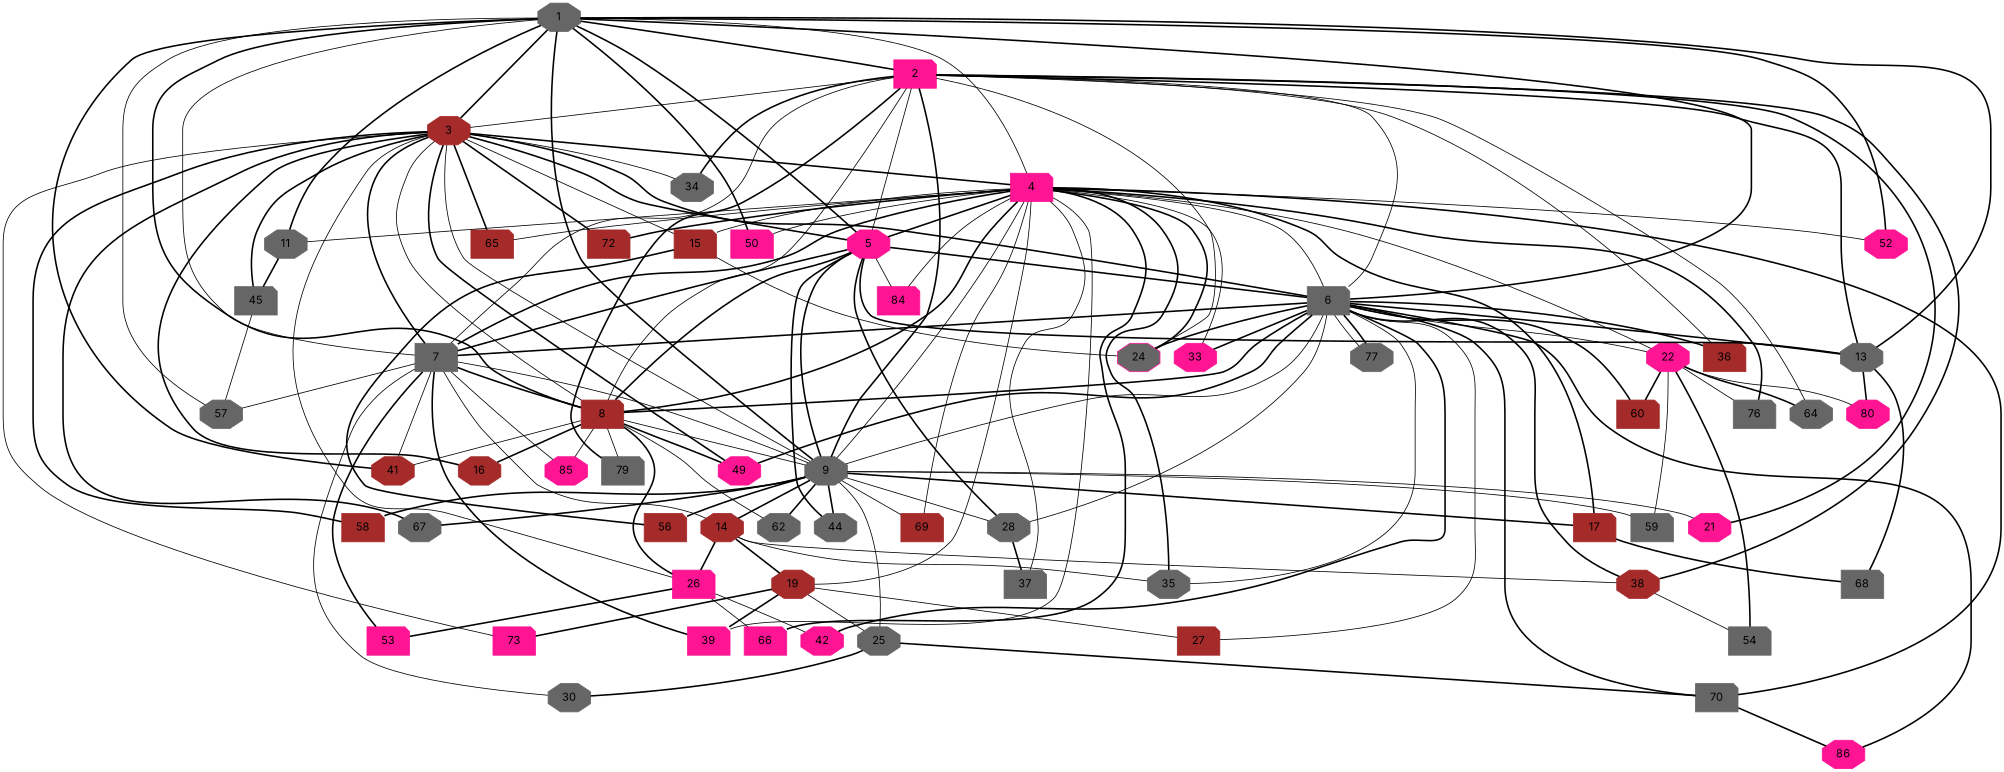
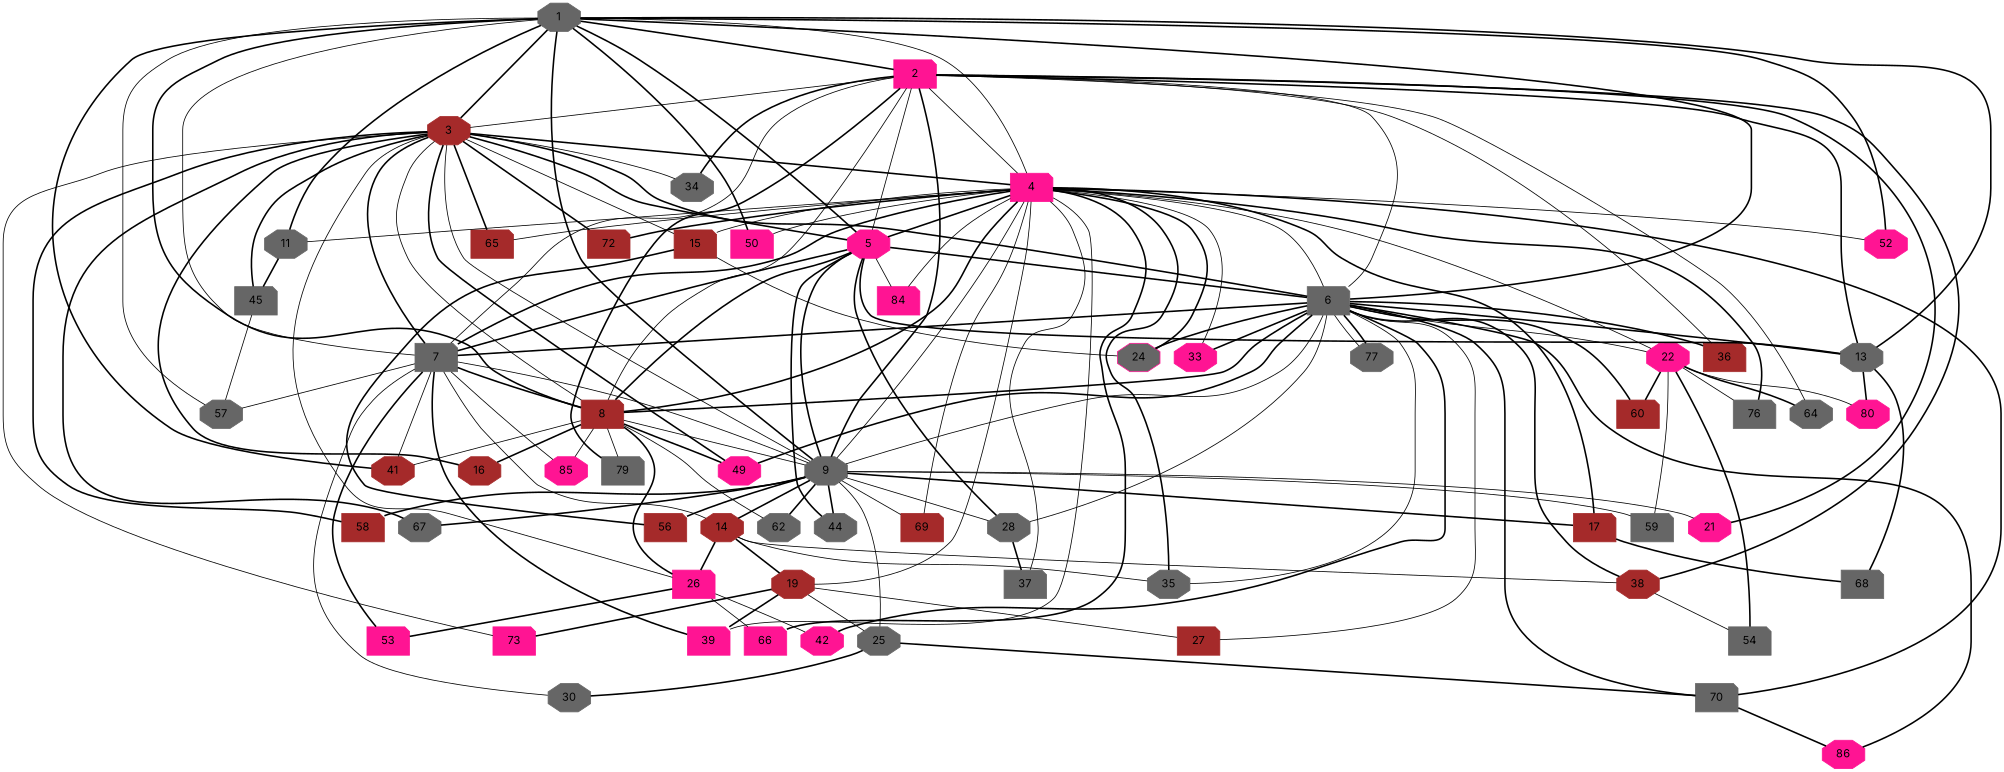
edge "2" -- "24": now "2" -- "4"
